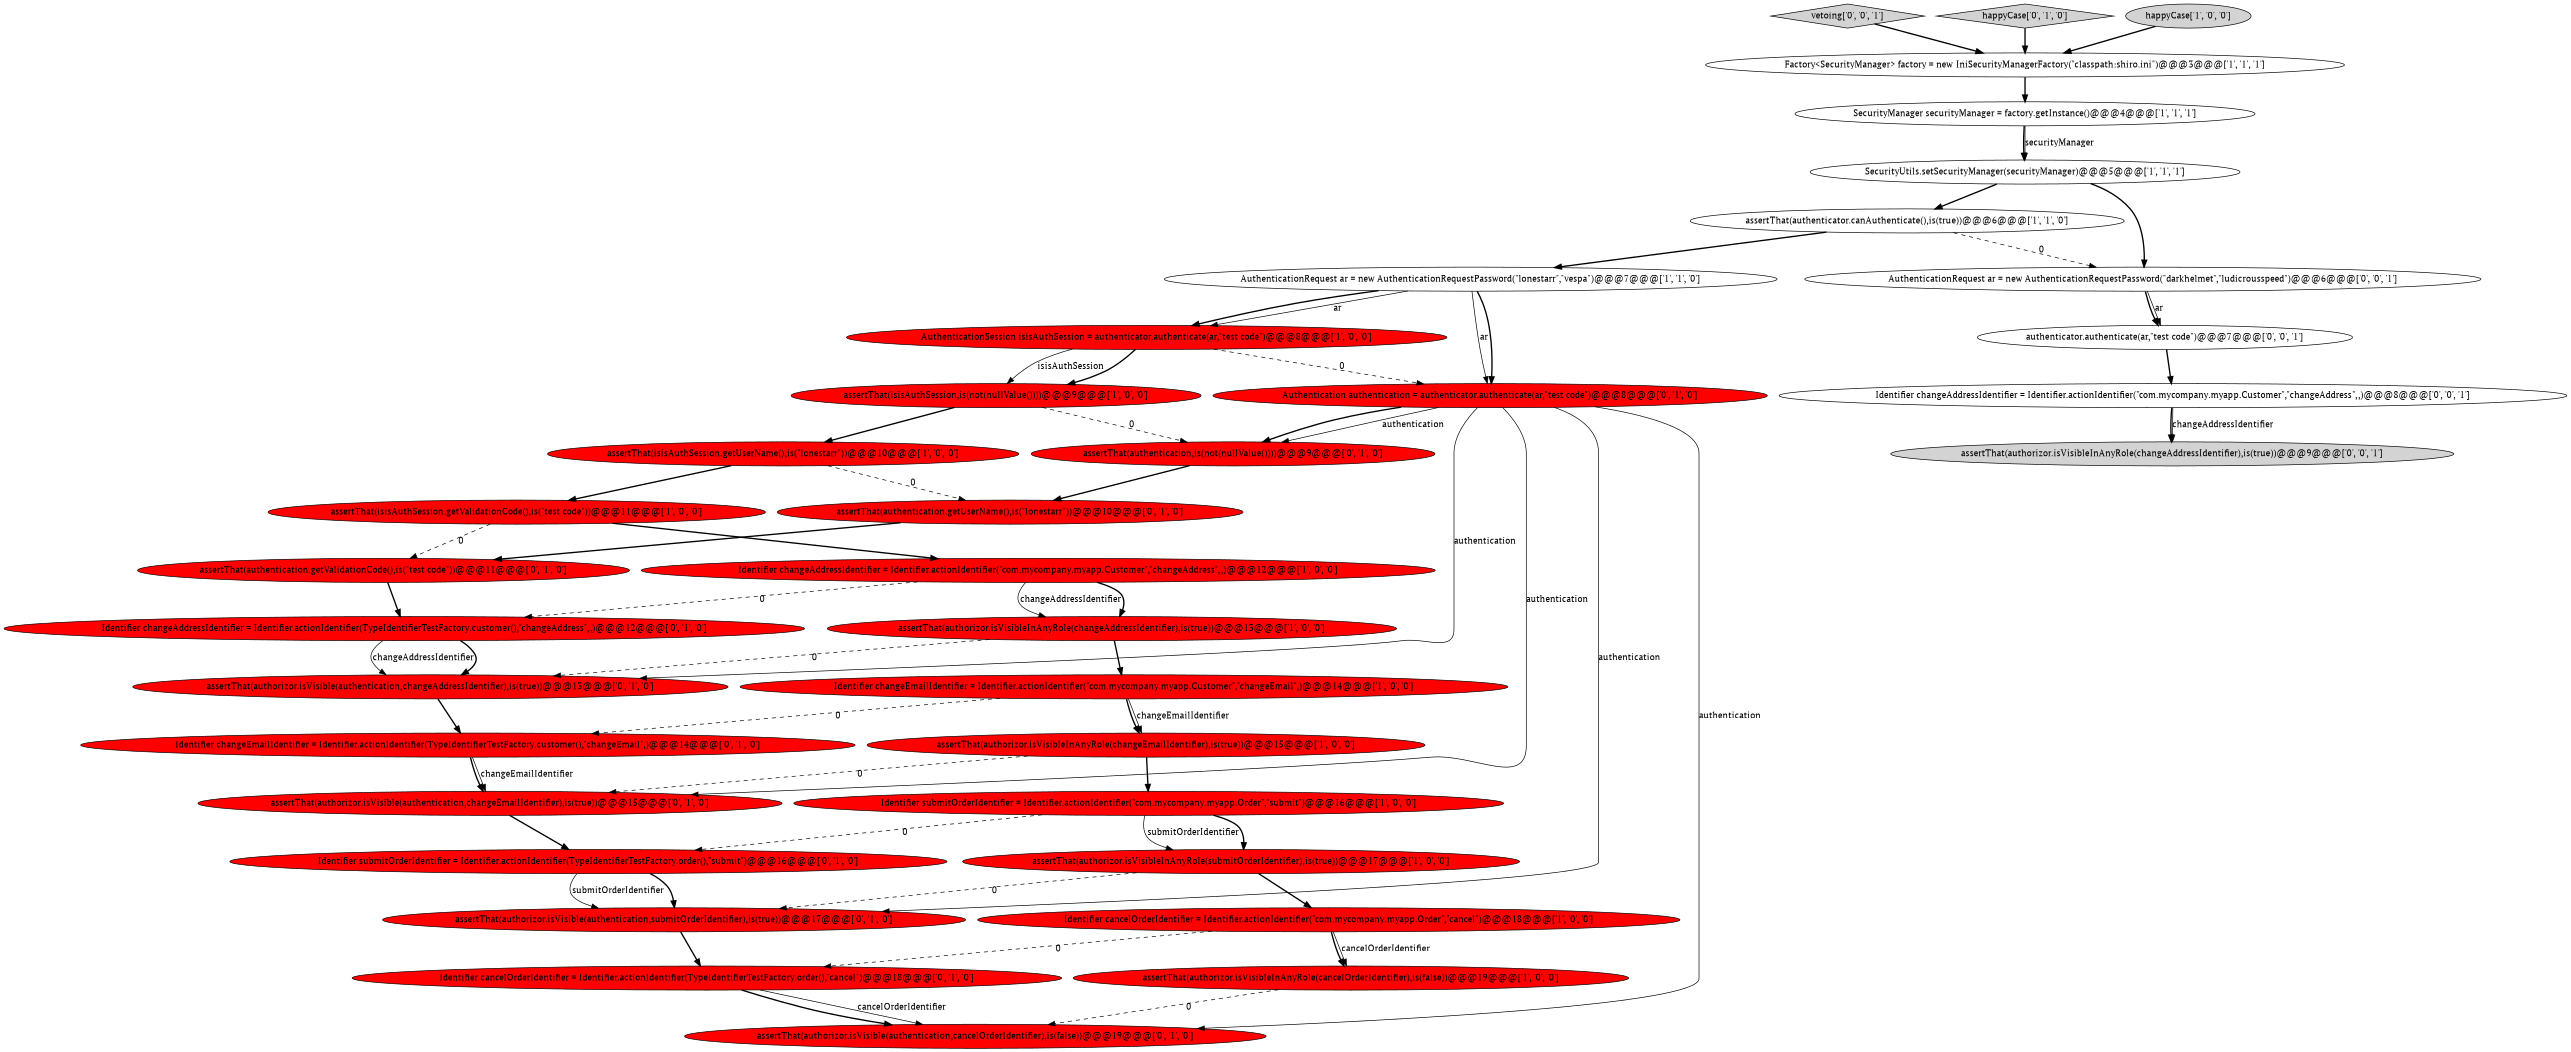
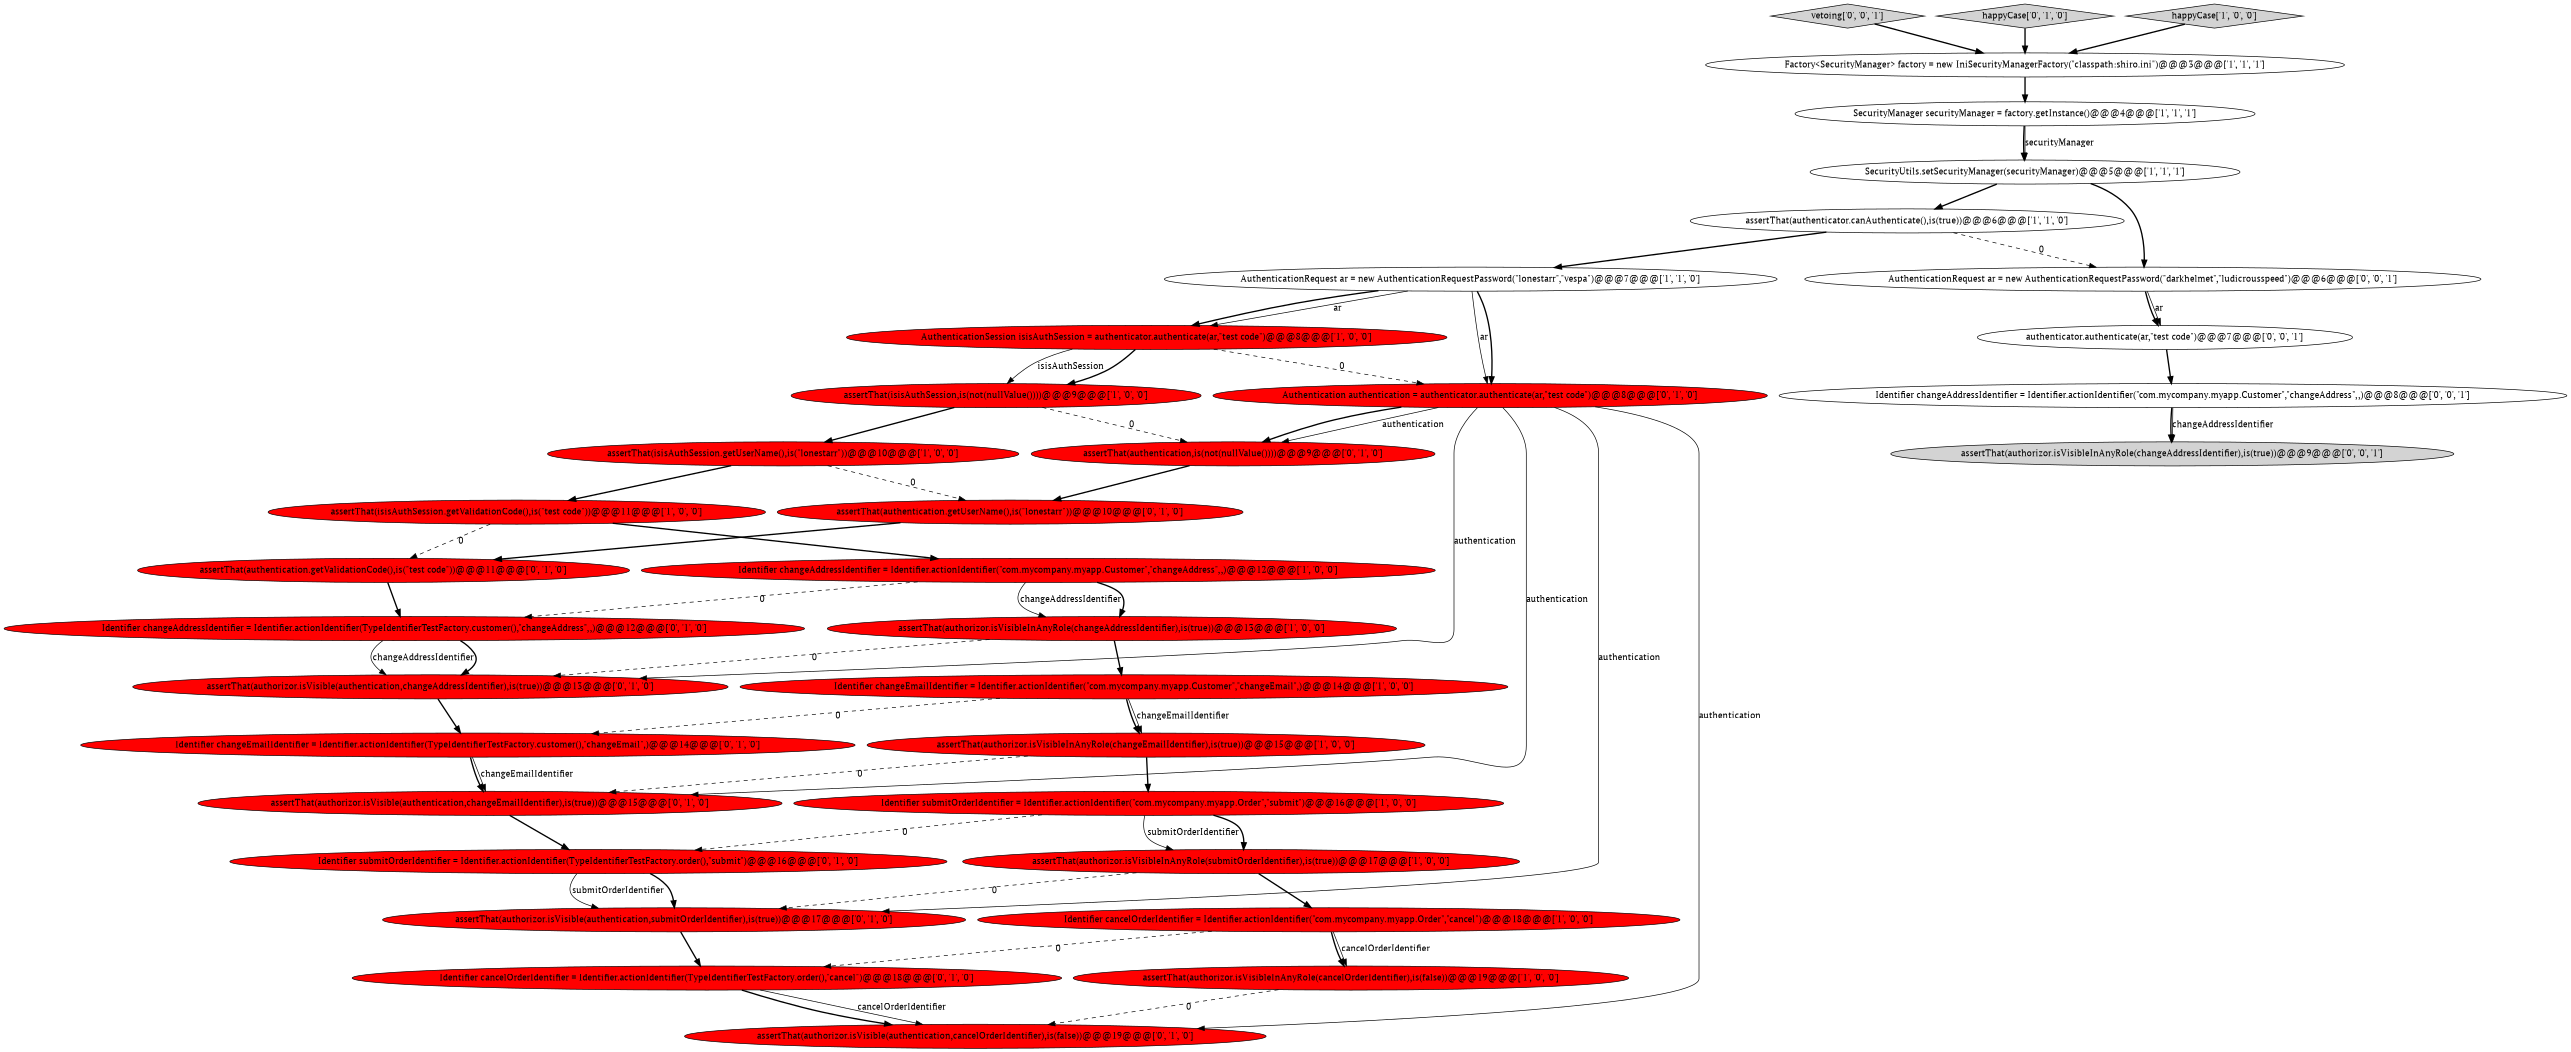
node "happyCase['1', '0', '0']": shape ellipse -> diamond
